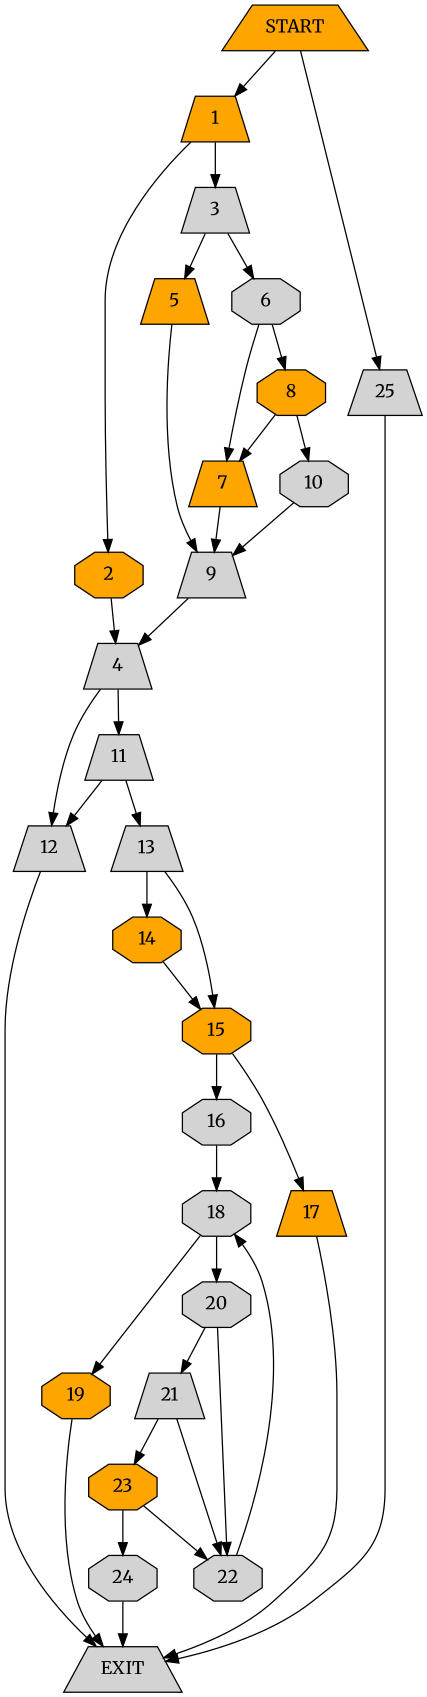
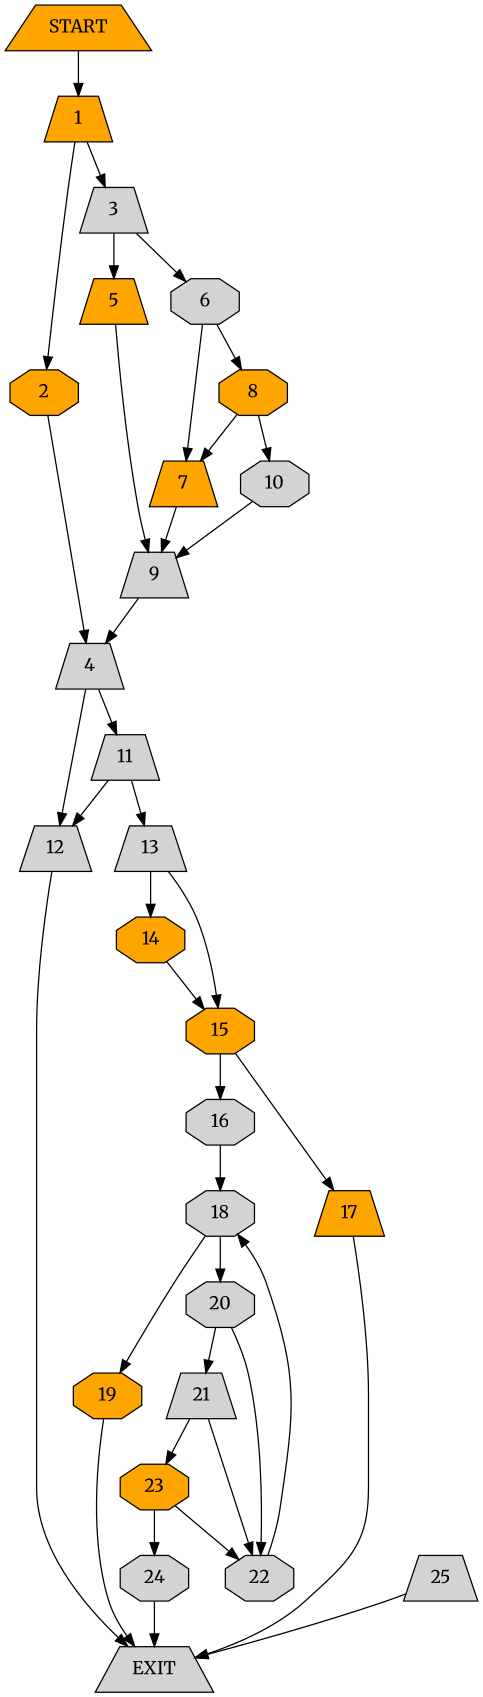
edge "START" -> "25": removed
